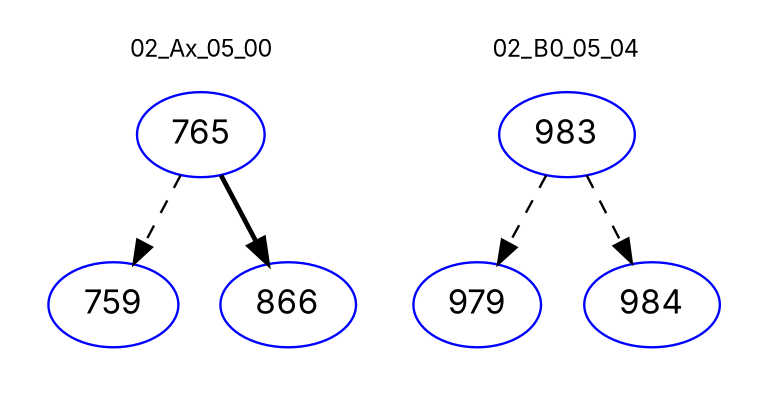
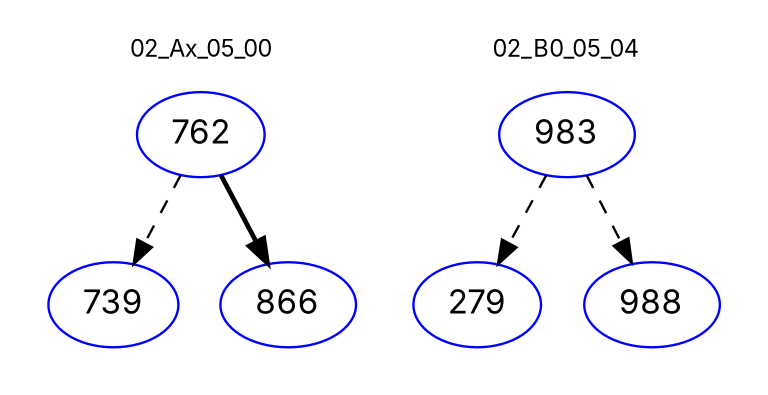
node "765": label "765" -> "762"
node "759": label "759" -> "739"
node "979": label "979" -> "279"
node "984": label "984" -> "988"
